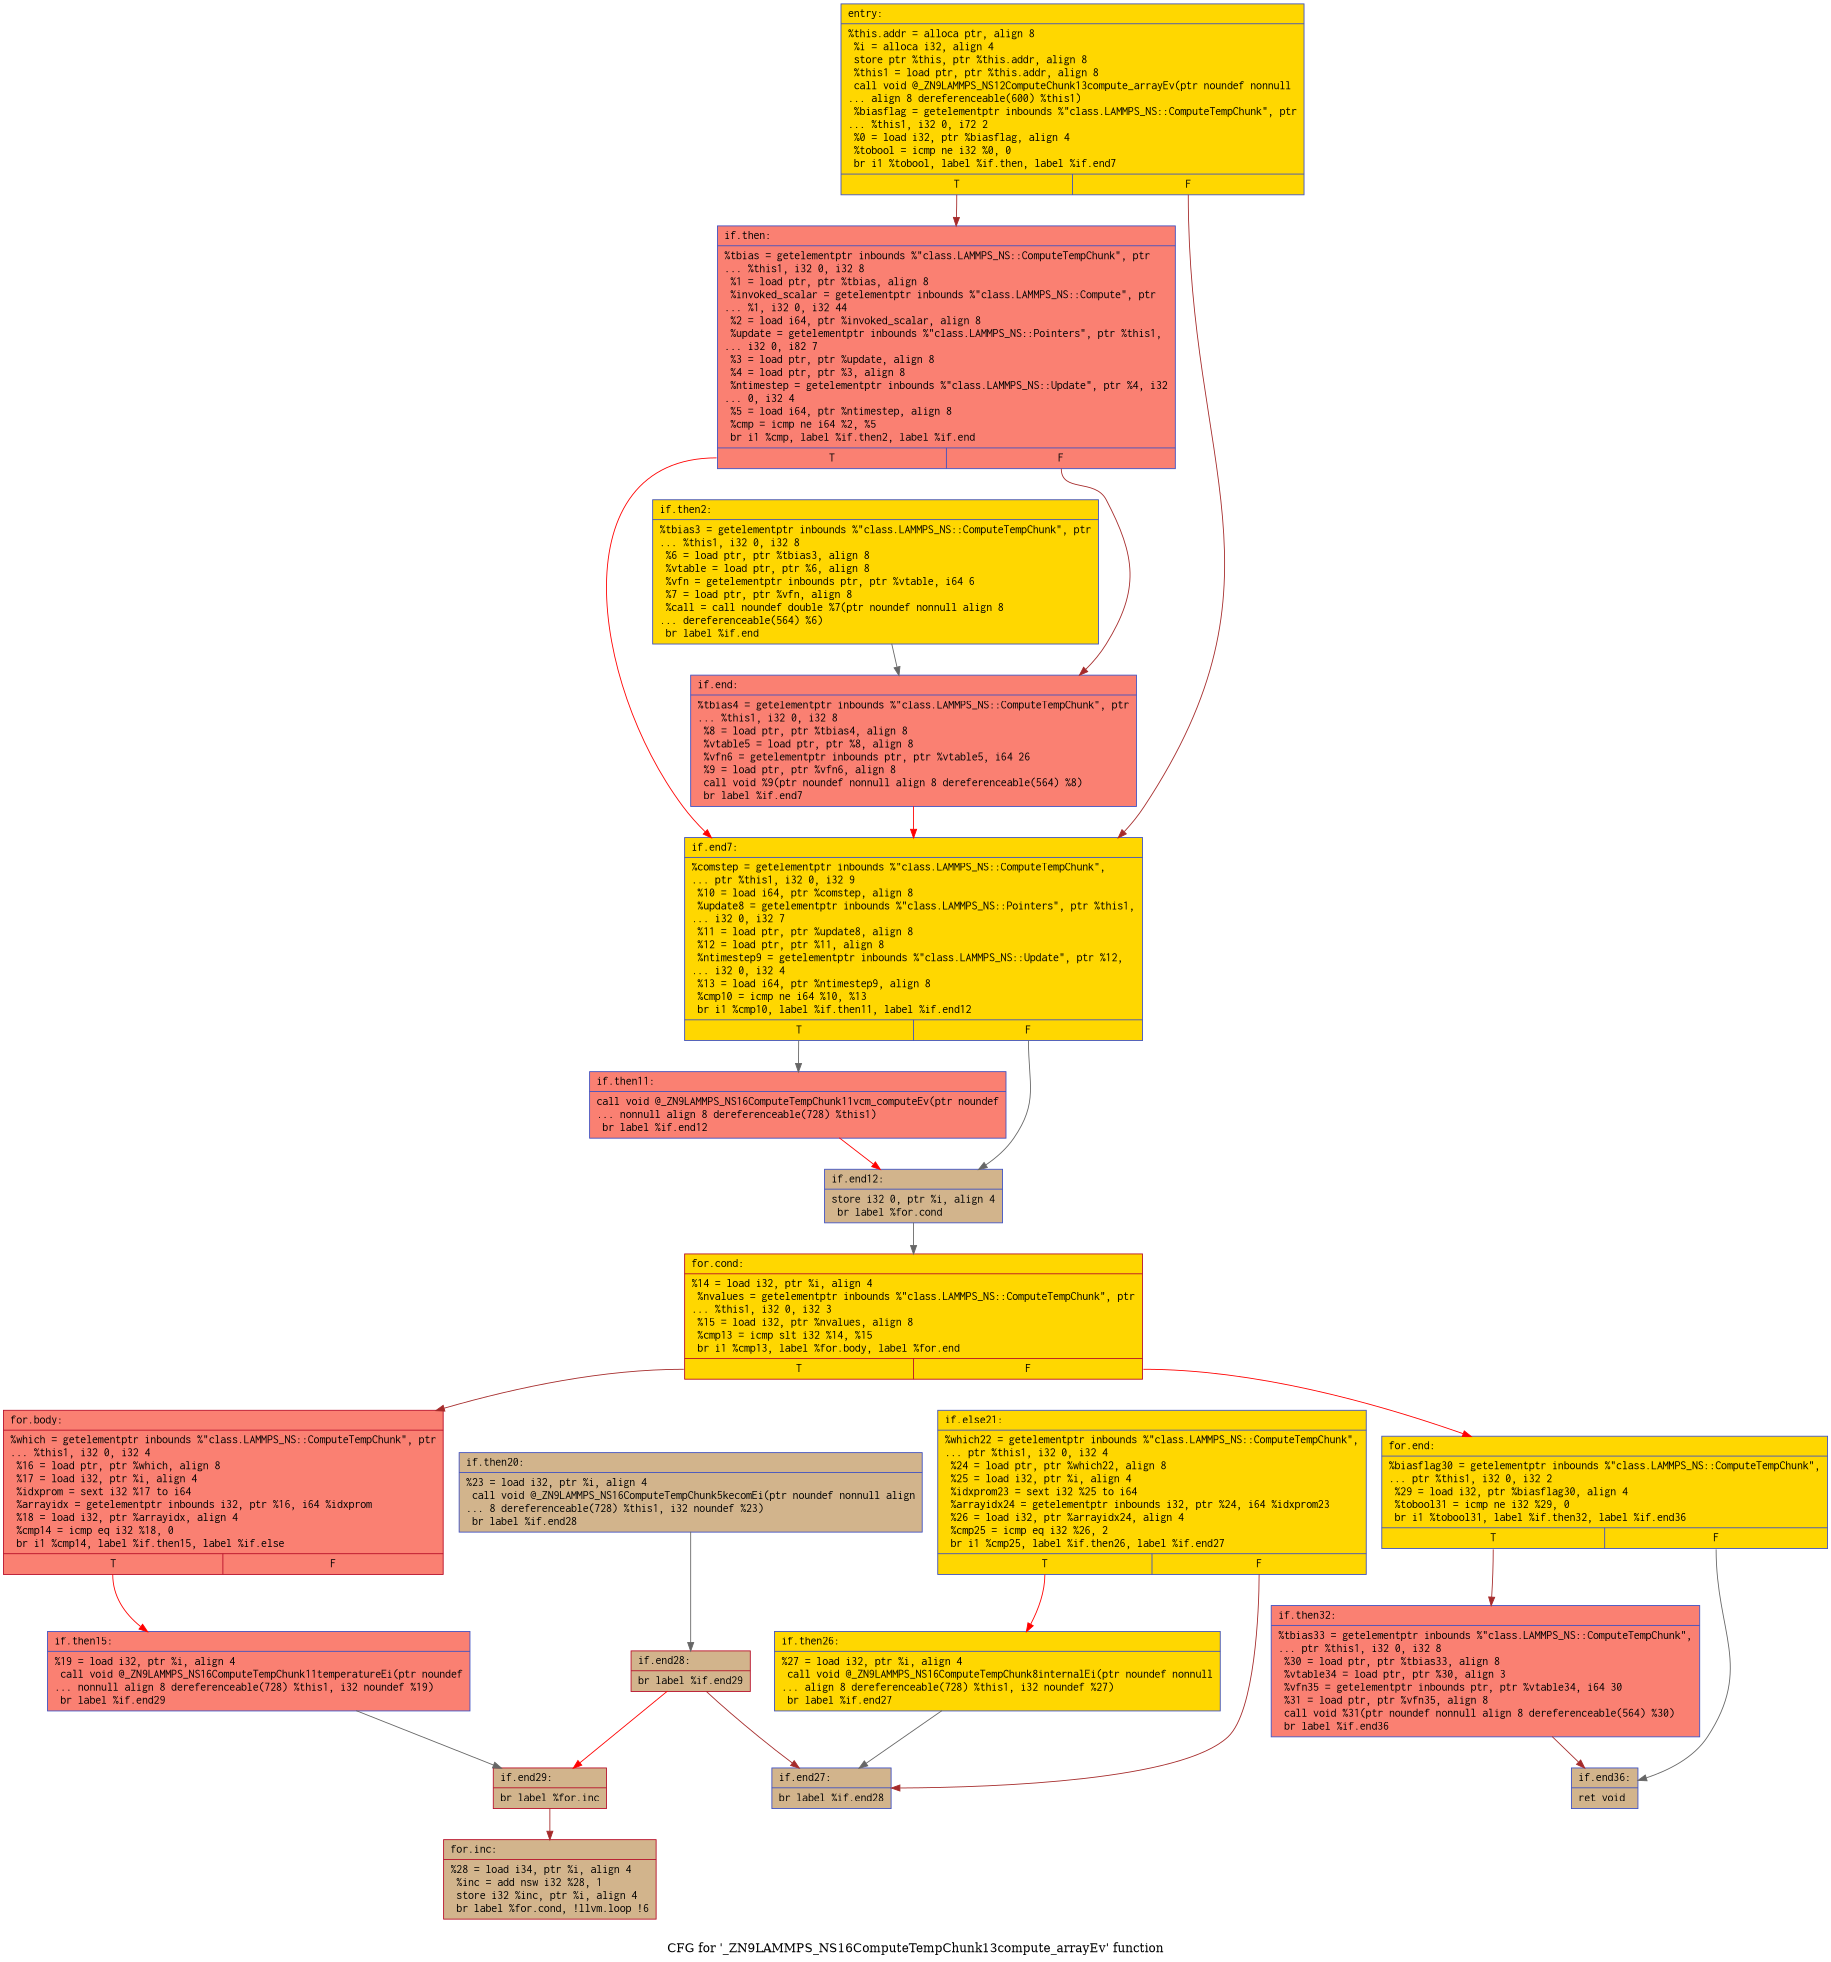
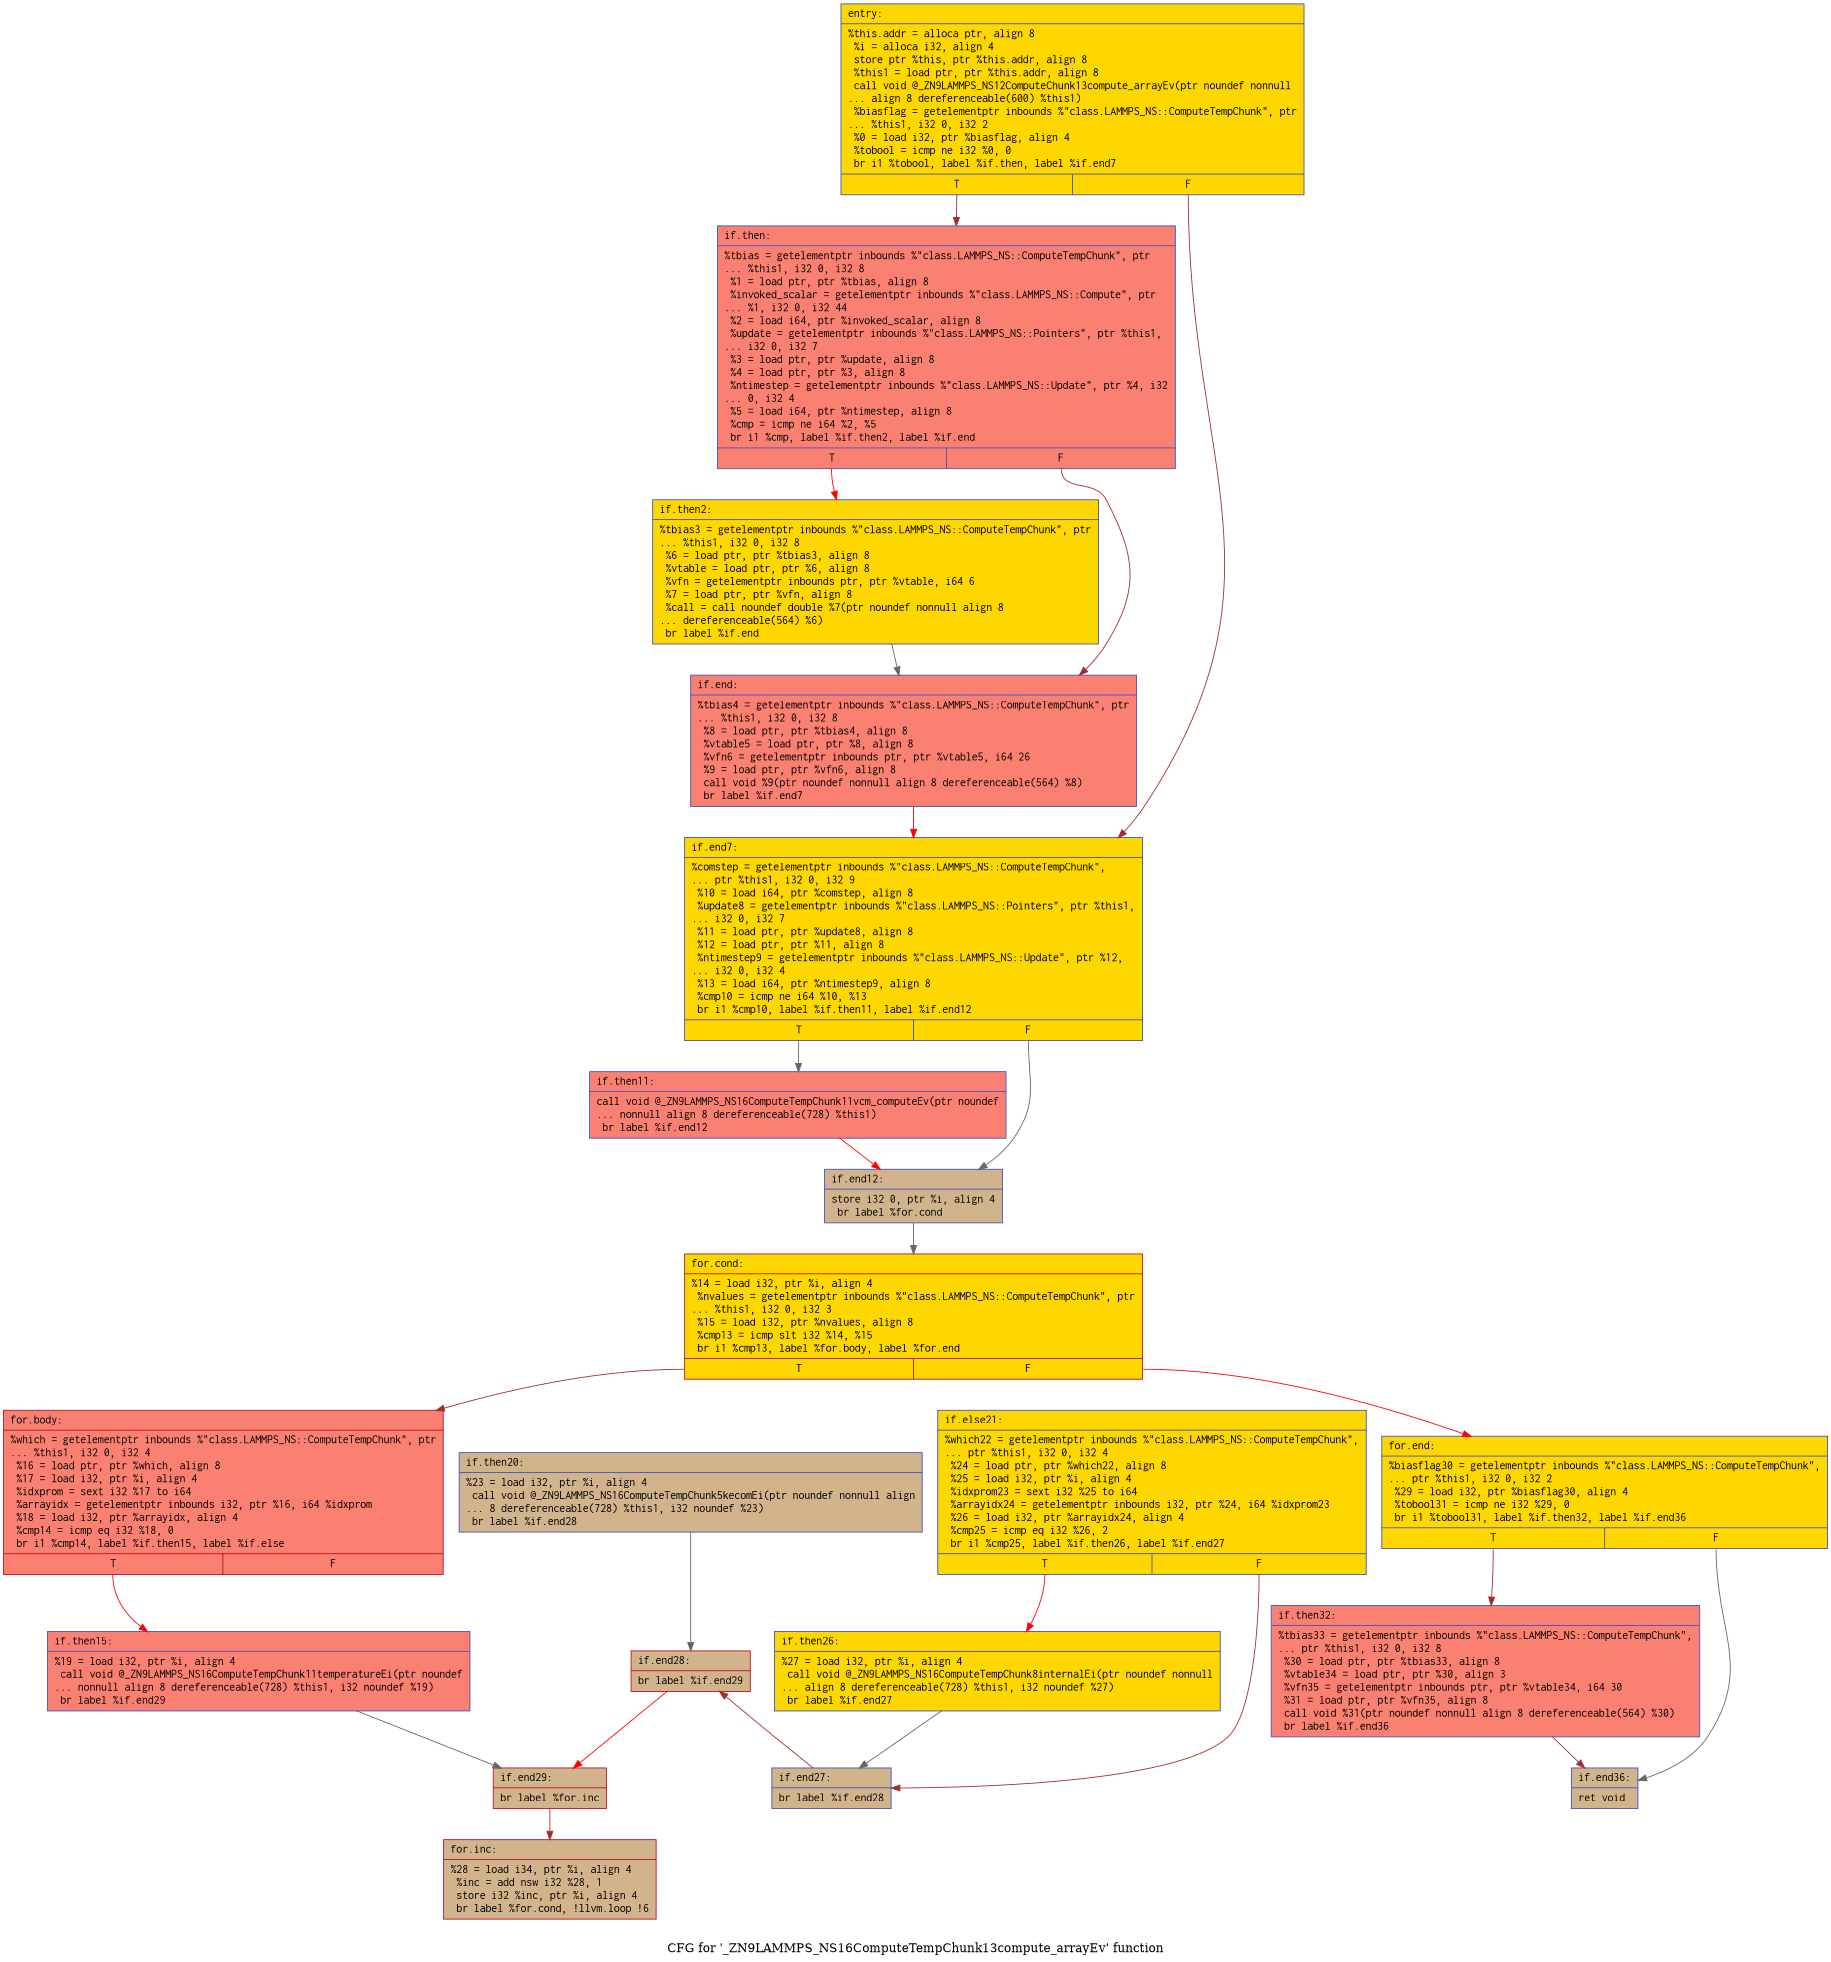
node "entry:": text "... %this1, i32 0, i72 2" -> "... %this1, i32 0, i32 2"
node "if.then:": text "... i32 0, i82 7" -> "... i32 0, i32 7"
edge "if.then:" -> "if.end7:": now "if.then:" -> "if.then2:"
edge "if.end28:" -> "if.end27:": reversed
